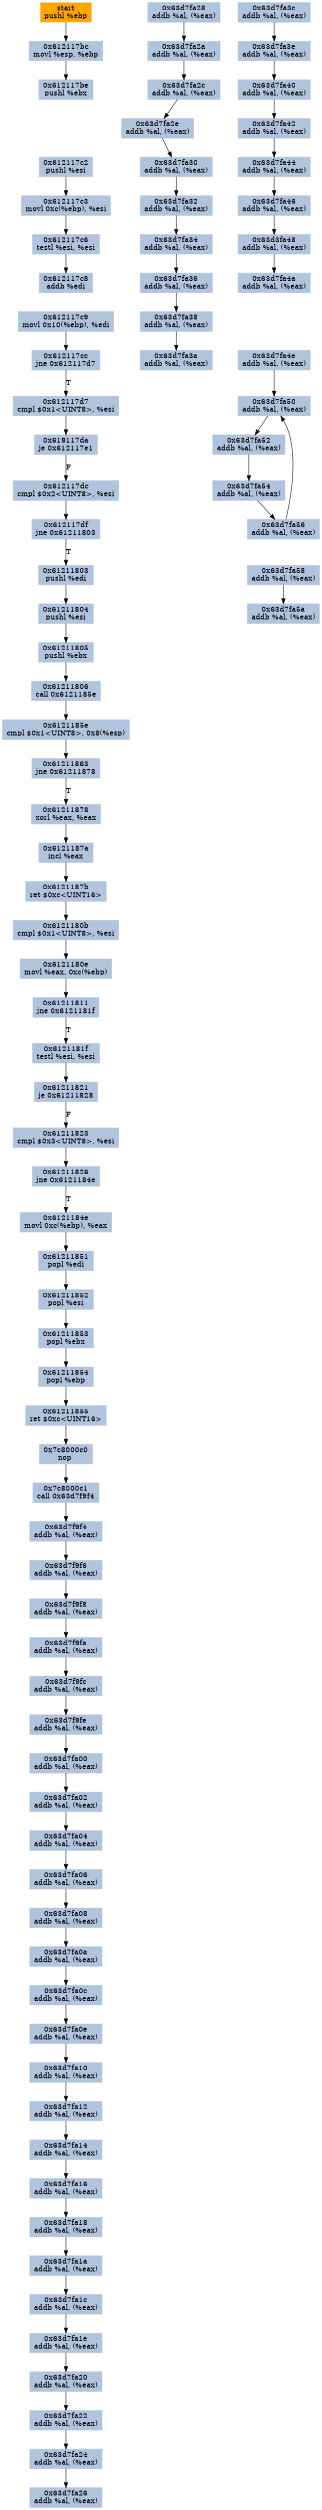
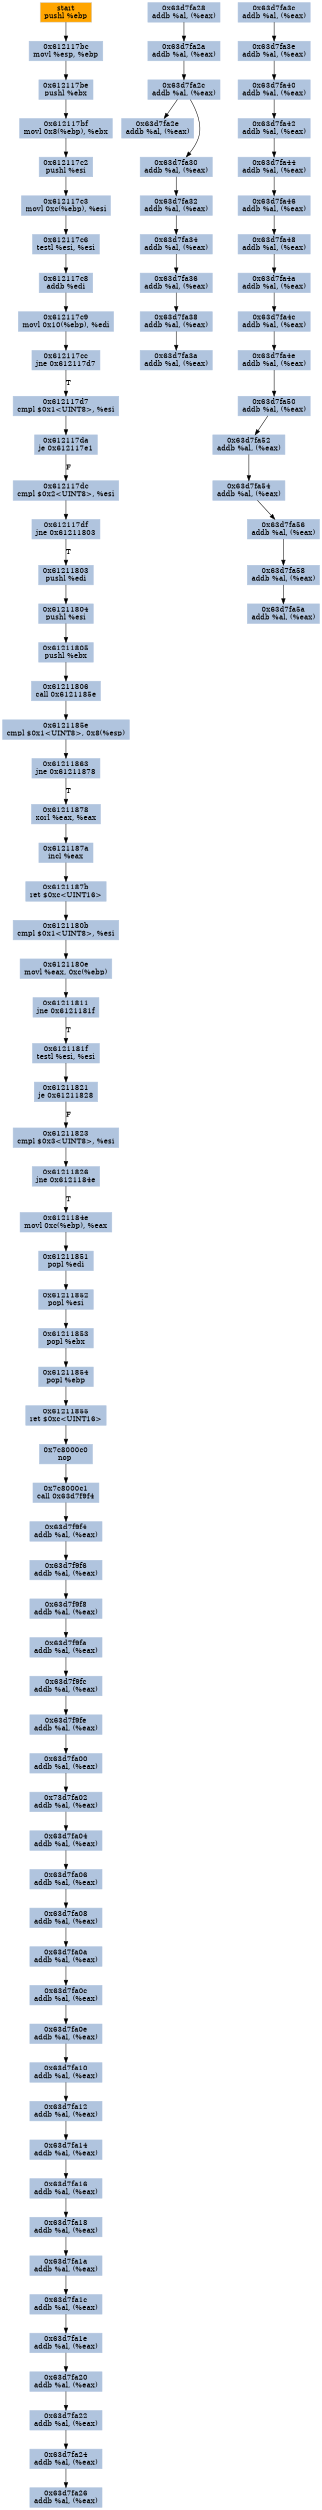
node "0x612117bf movl 0x8(%ebp), %ebx": added
edge "0x63d7fa2e addb %al, (%eax)" -> "0x63d7fa30 addb %al, (%eax)": now "0x63d7fa2c addb %al, (%eax)" -> "0x63d7fa30 addb %al, (%eax)"
node "0x63d3fa48 addb %al, (%eax)": label "0x63d3fa48 addb %al, (%eax)" -> "0x63d7fa48 addb %al, (%eax)"
edge "0x612117c8 addb %edi" -> "0x612117c9 movl 0x10(%ebp), %edi": added
node "0x63d7fa4c addb %al, (%eax)": added
node "0x619117da je 0x612117e1": label "0x619117da je 0x612117e1" -> "0x612117da je 0x612117e1"
edge "0x63d7fa56 addb %al, (%eax)" -> "0x63d7fa50 addb %al, (%eax)": now "0x63d7fa56 addb %al, (%eax)" -> "0x63d7fa58 addb %al, (%eax)"
node "0x63d7fa02 addb %al, (%eax)": label "0x63d7fa02 addb %al, (%eax)" -> "0x73d7fa02 addb %al, (%eax)"
